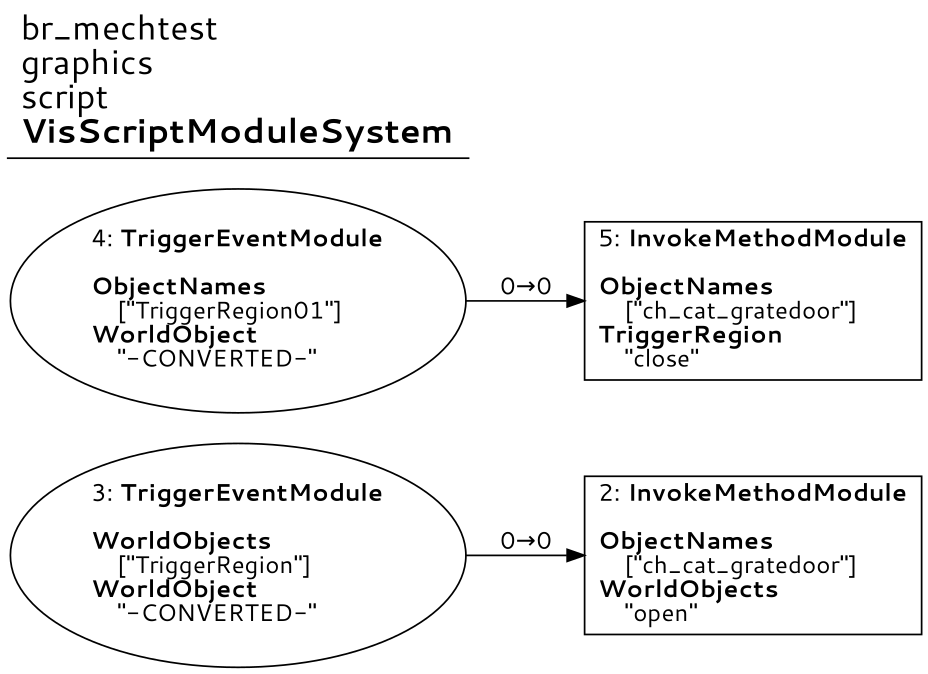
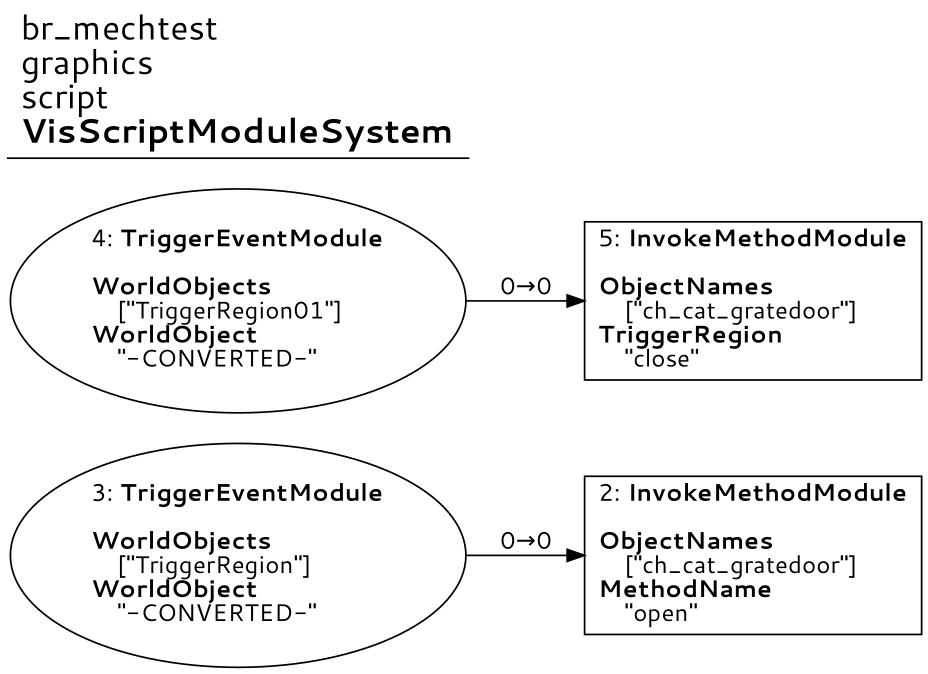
node "4:": text "ObjectNames" -> "WorldObjects"
node "2:": text "WorldObjects" -> "MethodName"
